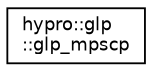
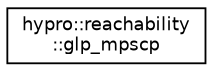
node "hypro::glp ::glp_mpscp": label "hypro::glp ::glp_mpscp" -> "hypro::reachability ::glp_mpscp"
